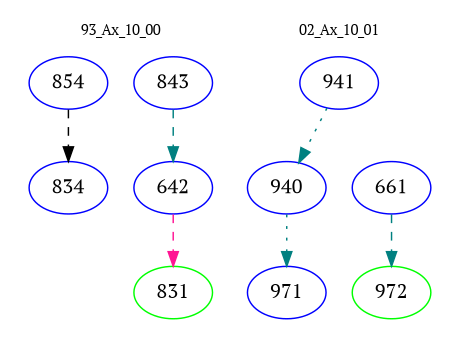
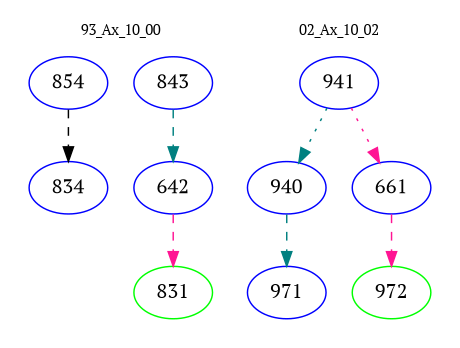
cluster "02_Ax_10_01": label "02_Ax_10_01" -> "02_Ax_10_02"
edge "941" -> "661": added
edge "940" -> "971": style dotted -> dashed
edge "661" -> "972": color teal -> deeppink
